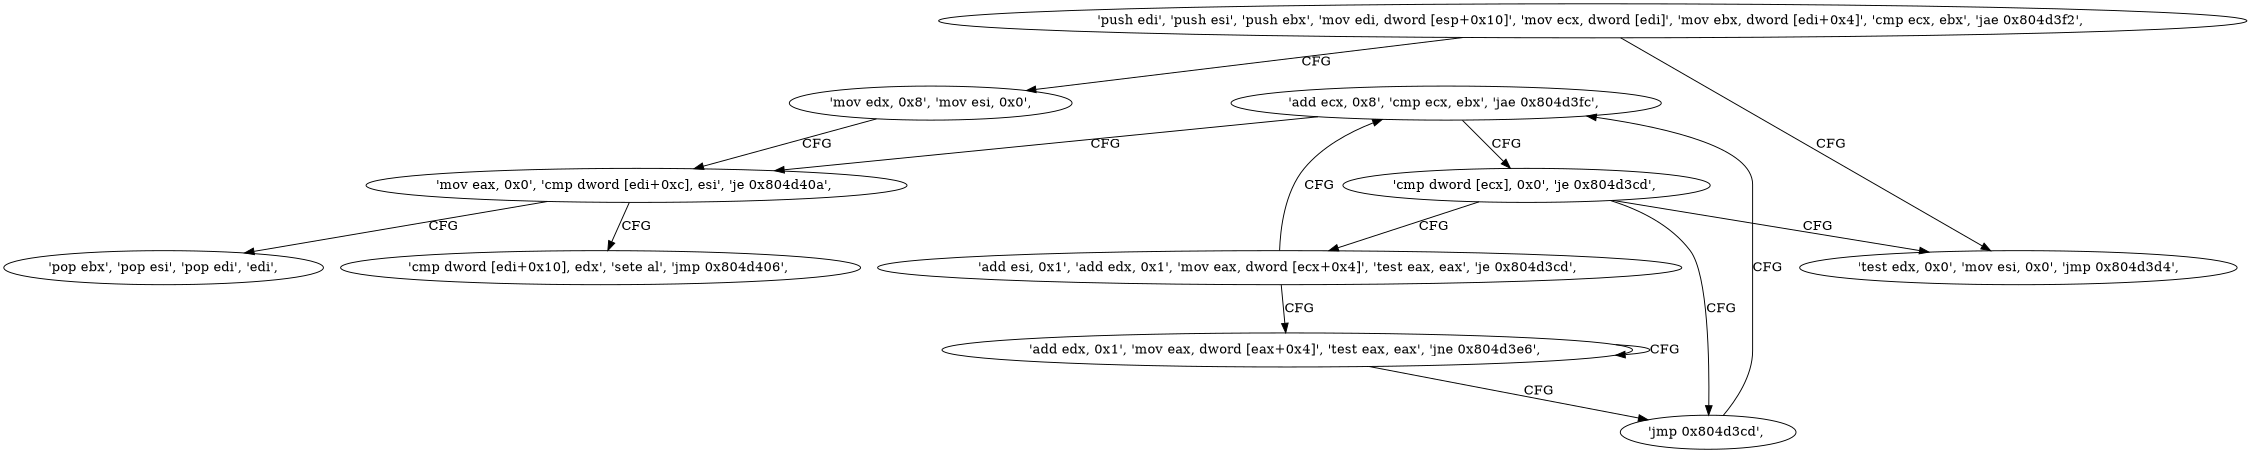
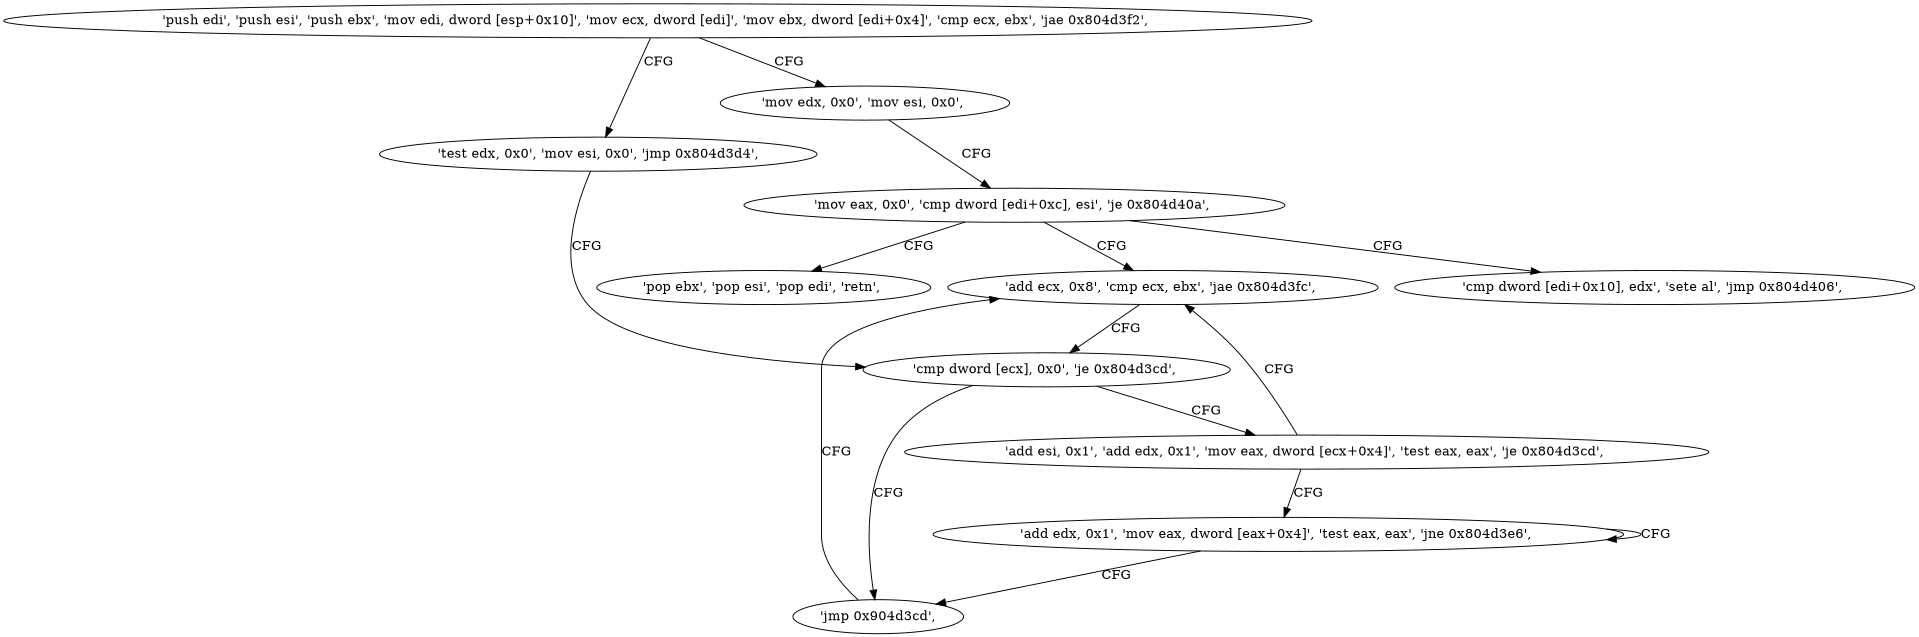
node "'mov edx, 0x8', 'mov esi, 0x0',": label "'mov edx, 0x8', 'mov esi, 0x0'," -> "'mov edx, 0x0', 'mov esi, 0x0',"
edge "'add ecx, 0x8', 'cmp ecx, ebx', 'jae 0x804d3fc'," -> "'mov eax, 0x0', 'cmp dword [edi+0xc], esi', 'je 0x804d40a',": reversed
edge "'cmp dword [ecx], 0x0', 'je 0x804d3cd'," -> "'test edx, 0x0', 'mov esi, 0x0', 'jmp 0x804d3d4',": reversed
node "'pop ebx', 'pop esi', 'pop edi', 'edi',": label "'pop ebx', 'pop esi', 'pop edi', 'edi'," -> "'pop ebx', 'pop esi', 'pop edi', 'retn',"
node "'jmp 0x804d3cd',": label "'jmp 0x804d3cd'," -> "'jmp 0x904d3cd',"
